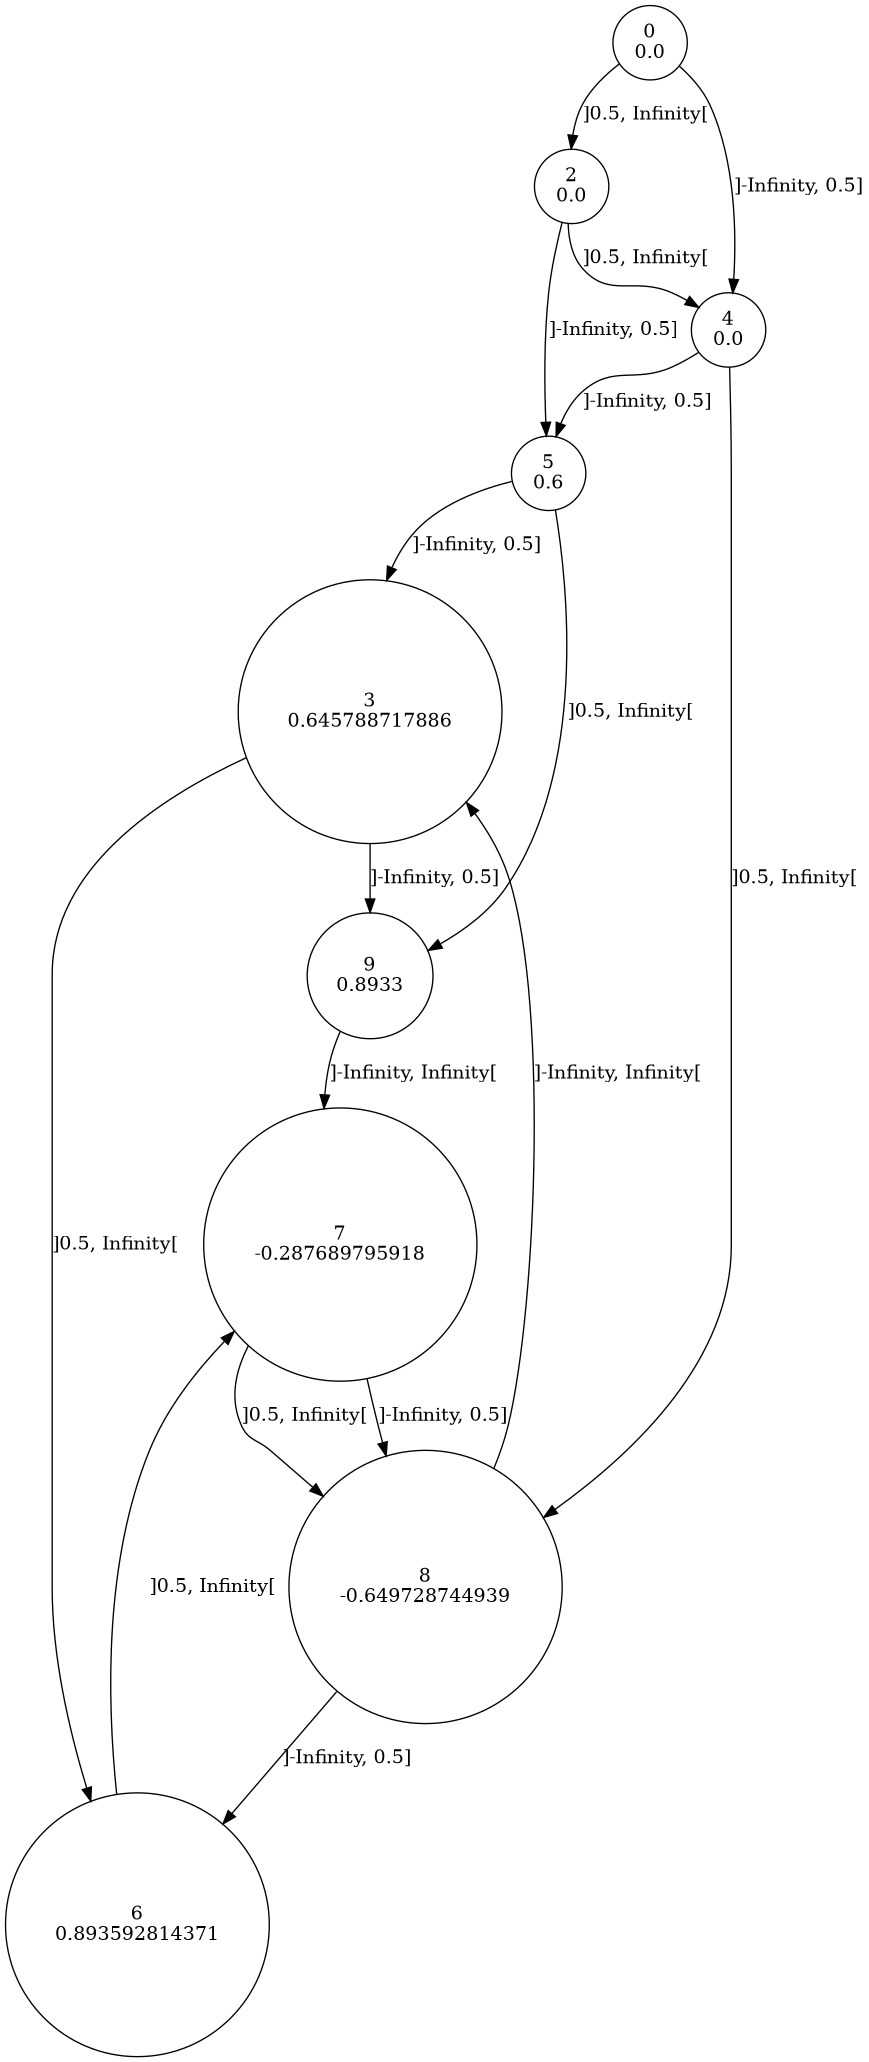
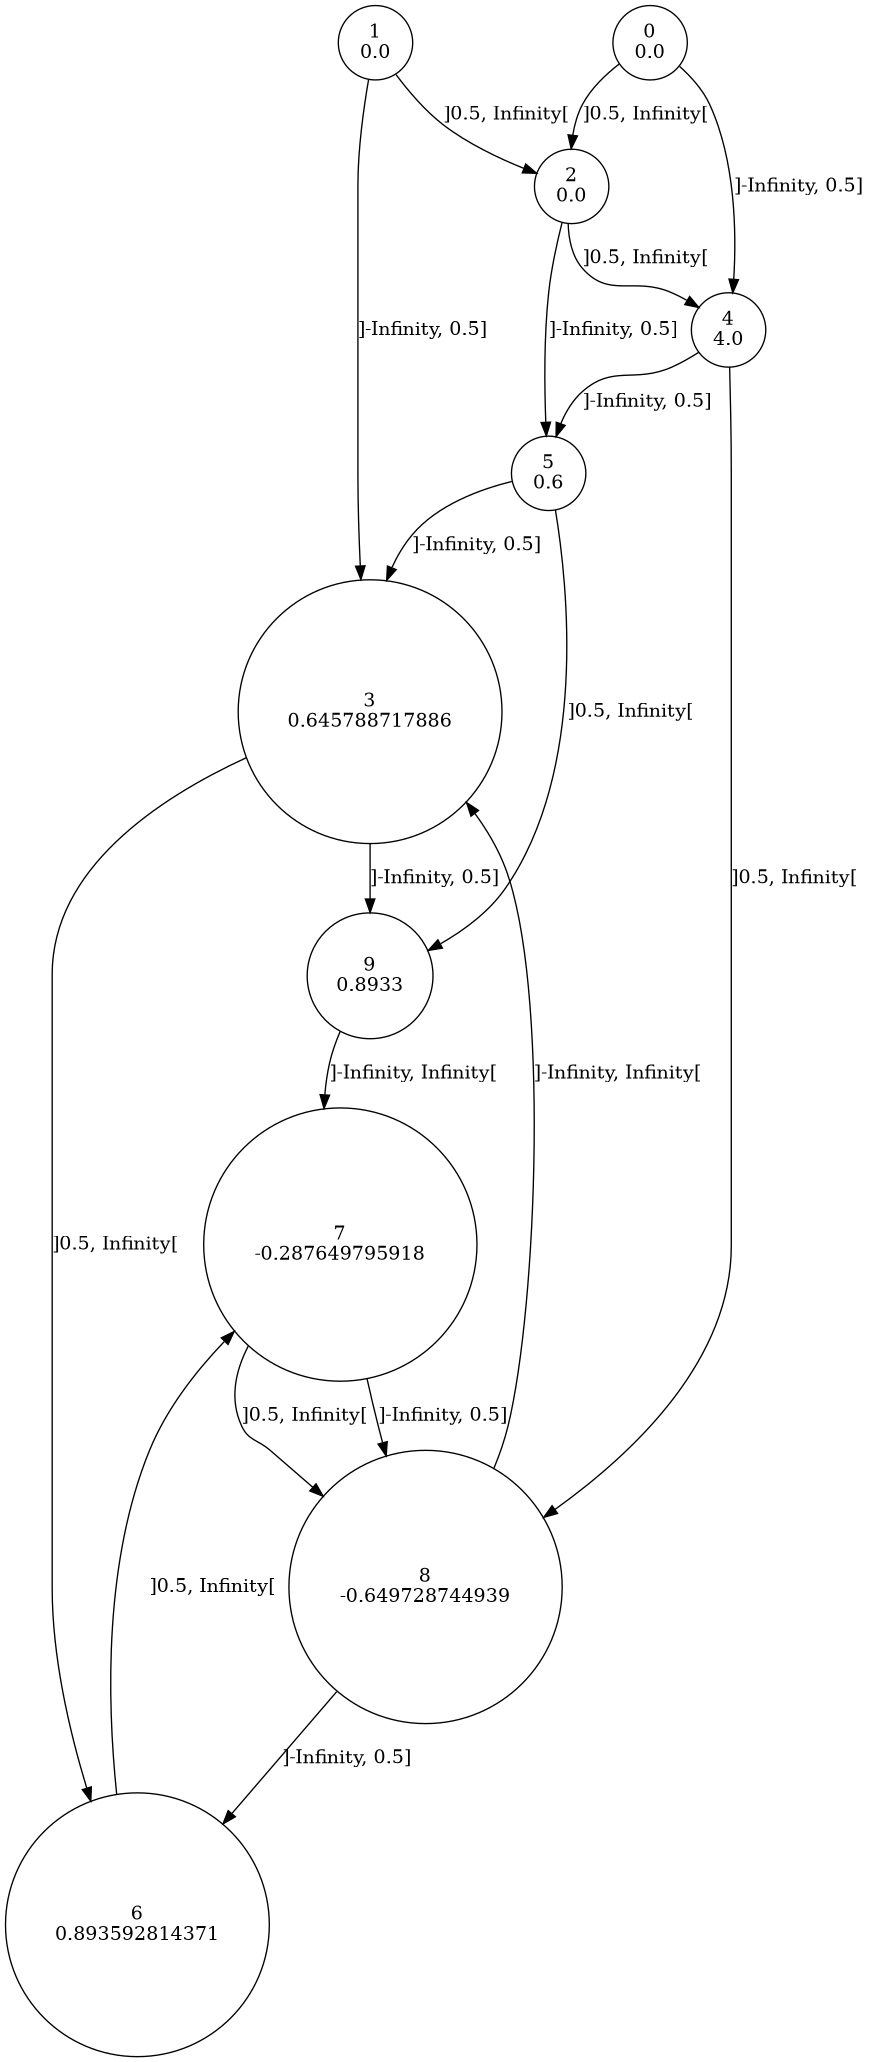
node "1 0.0": added
node "4 0.0": label "4 0.0" -> "4 4.0"
node "7 -0.287689795918": label "7 -0.287689795918" -> "7 -0.287649795918"
